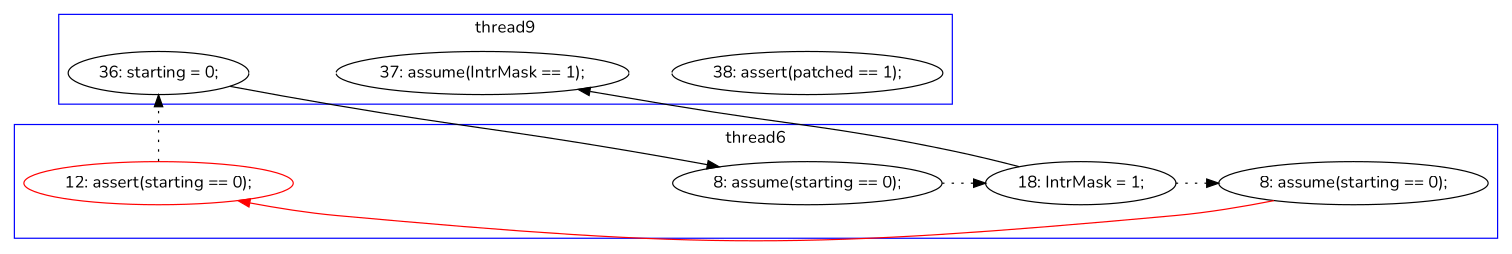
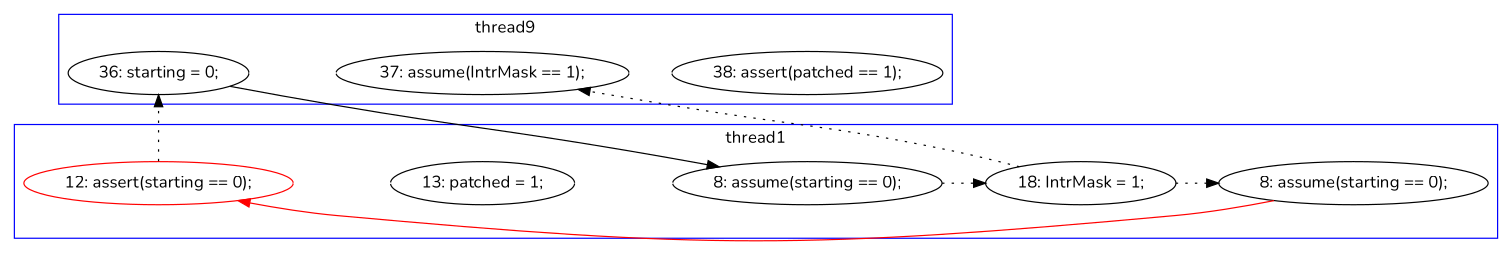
edge "18: IntrMask = 1;" -> "37: assume(IntrMask == 1);": style solid -> dotted
cluster "thread6": label "thread6" -> "thread1"
node "13: patched = 1;": added
